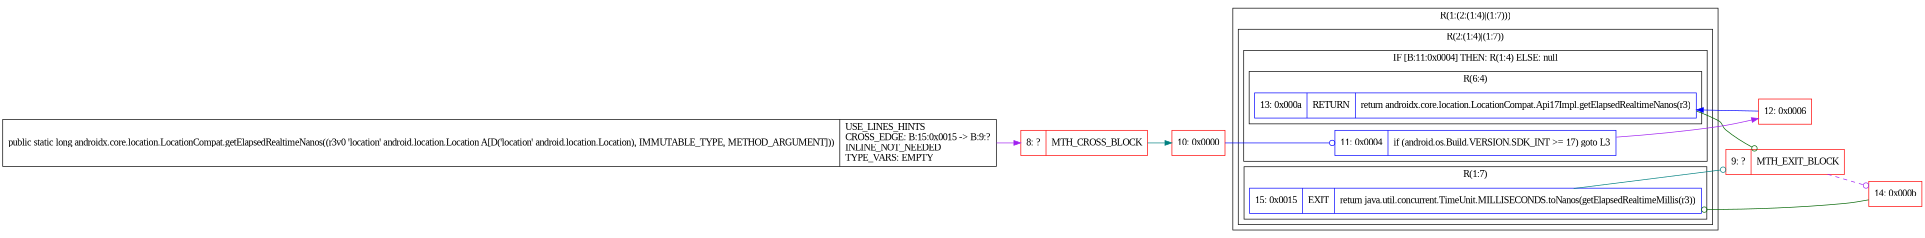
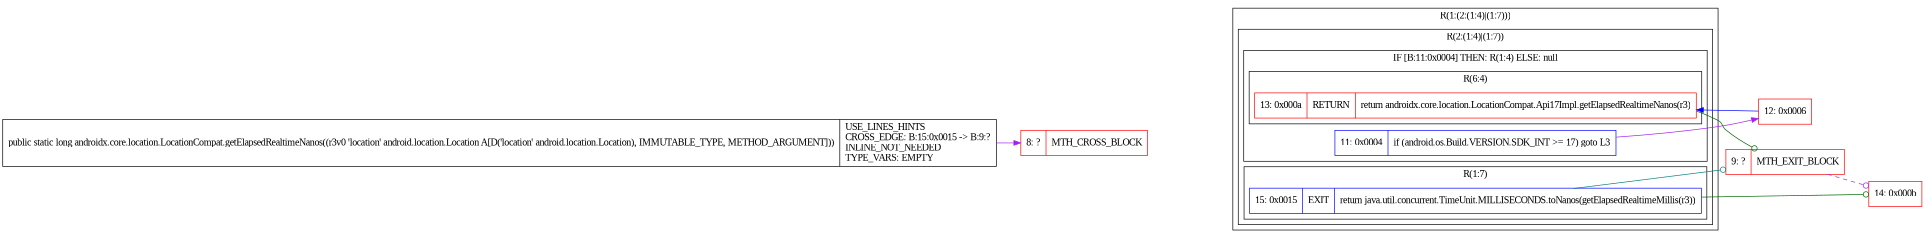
node "13: 0x000a": color blue -> red
node "10: 0x0000": removed
edge "14: 0x000b" -> "15: 0x0015": reversed
